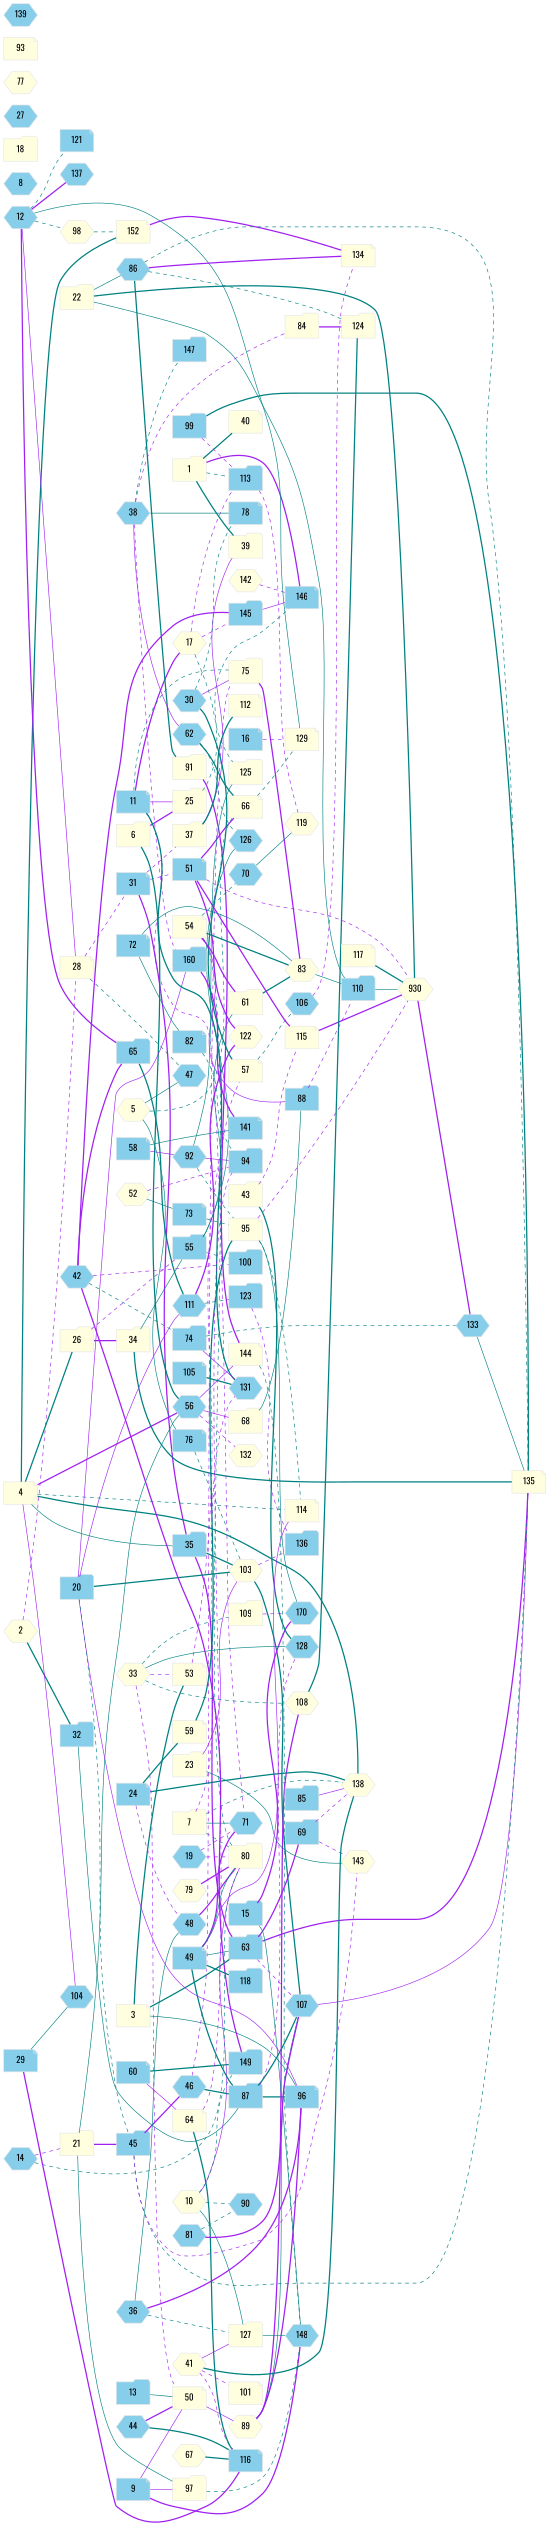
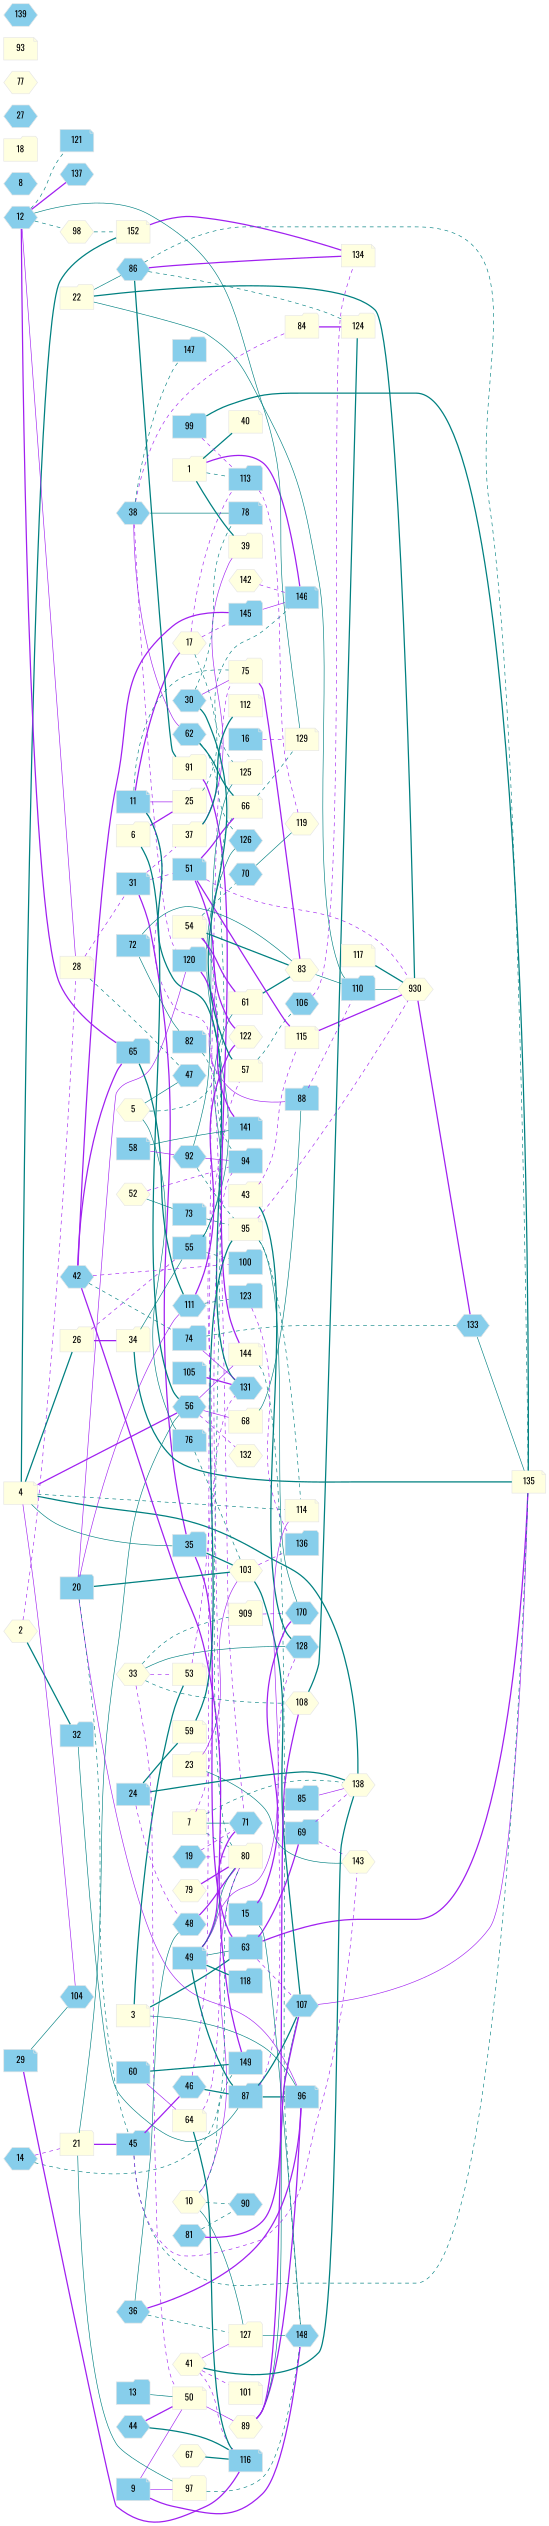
node "160": label "160" -> "120"
edge "105" -- "131": color teal -> purple
node "109": label "109" -> "909"
